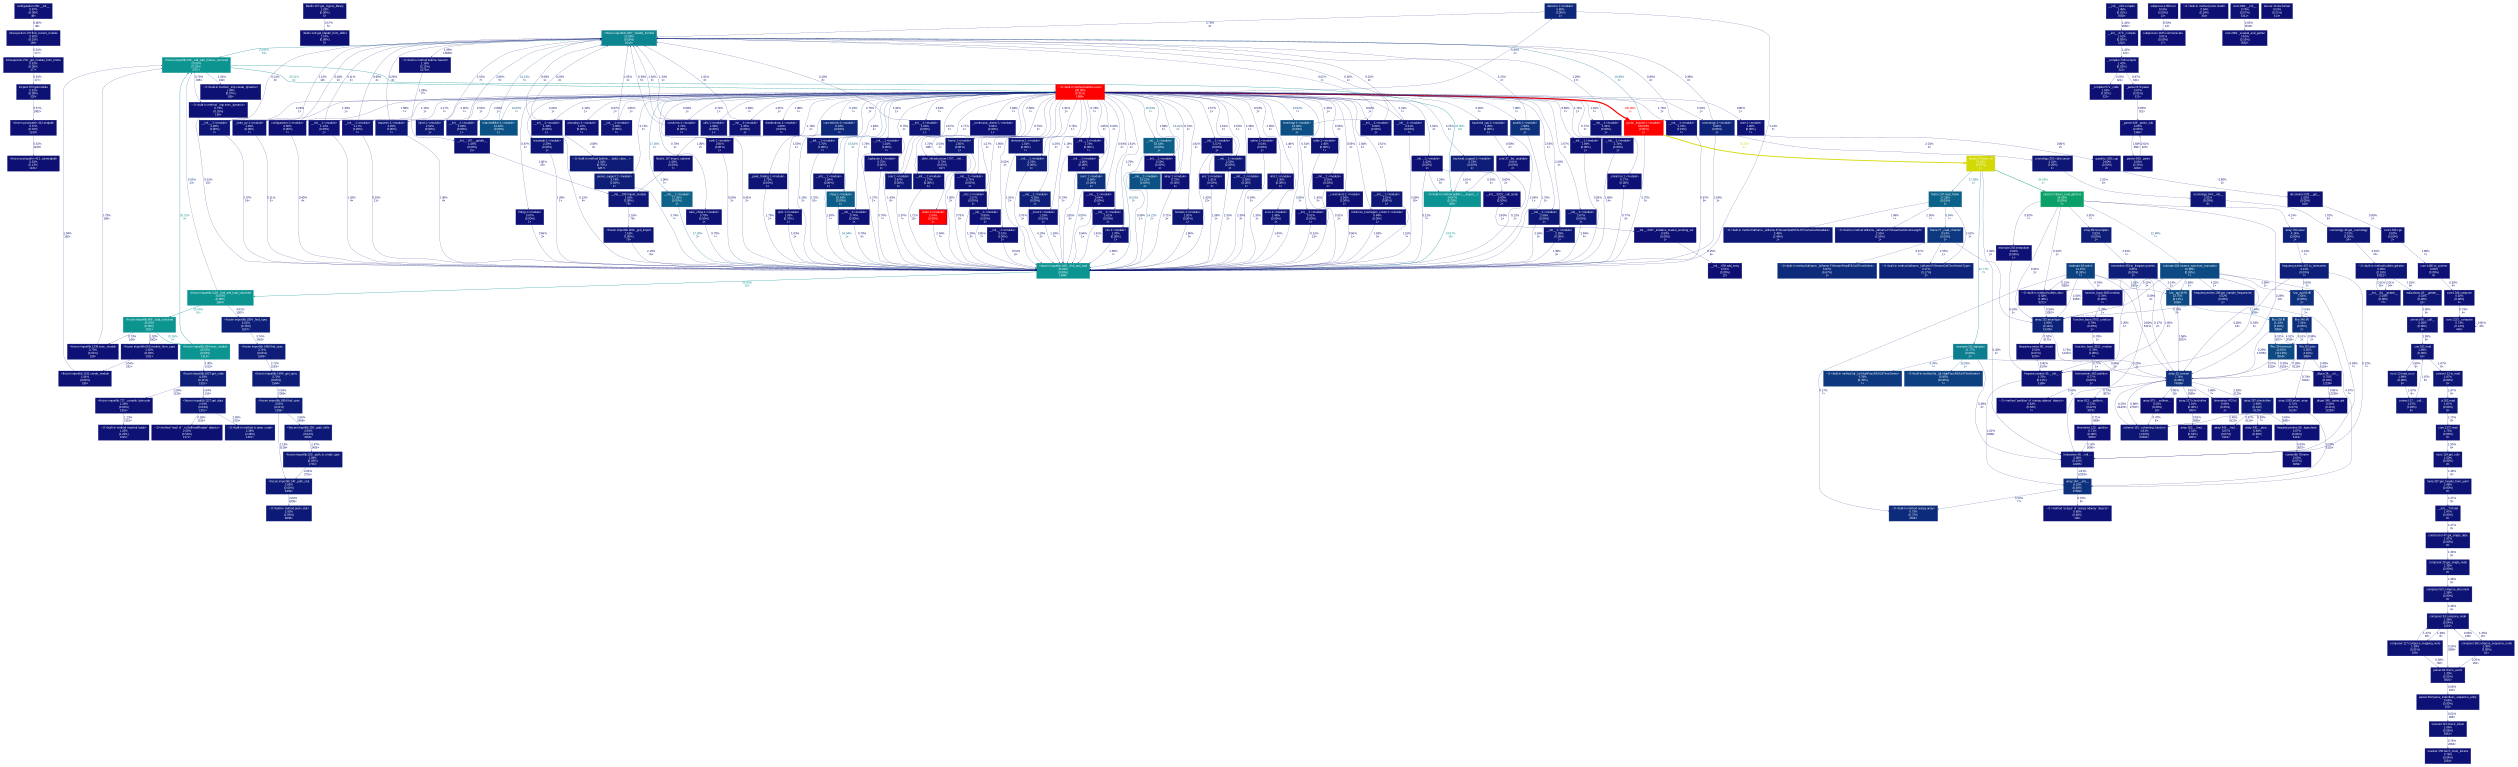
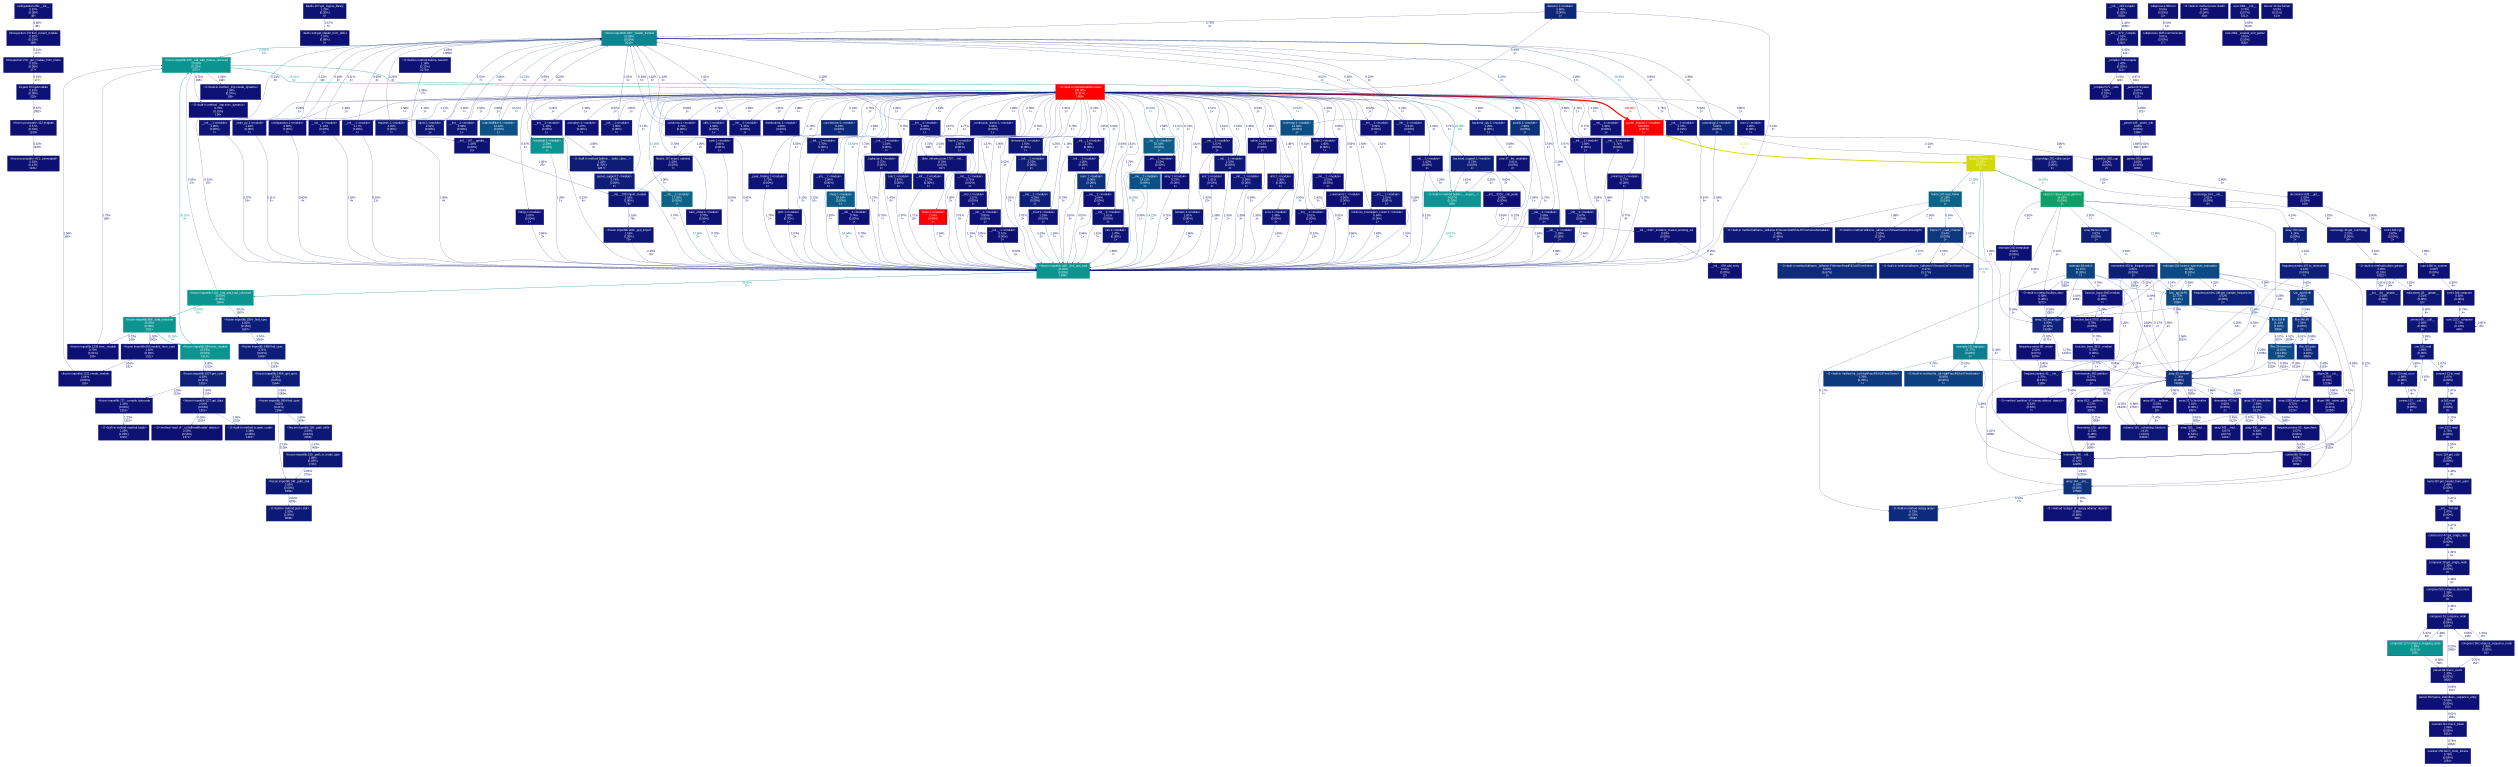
node "resample:1:<module> 2.29% (0.00%) 1×": fillcolor #0d1676 -> #0c9491
node "composer:117:compose_mapping_node 1.38% (0.01%) 256×": fillcolor #0d1275 -> #0c9491
